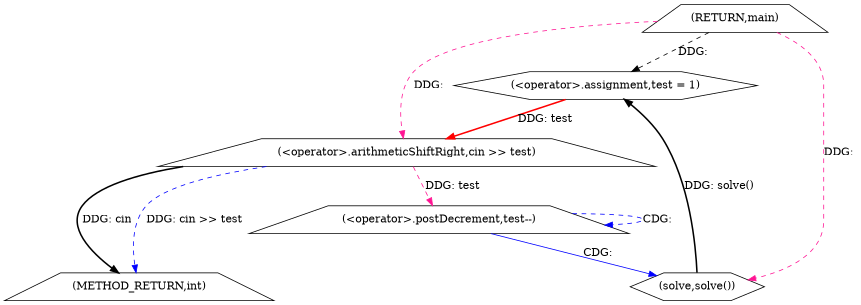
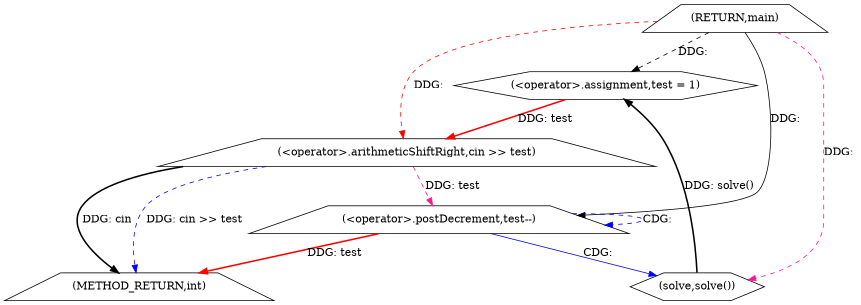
edge "(RETURN,main)" -> "(<operator>.arithmeticShiftRight,cin >> test)": color deeppink -> red
edge "(RETURN,main)" -> "(<operator>.postDecrement,test--)": added, label "DDG:"
edge "(<operator>.postDecrement,test--)" -> "(METHOD_RETURN,int)": added, label "DDG: test"
